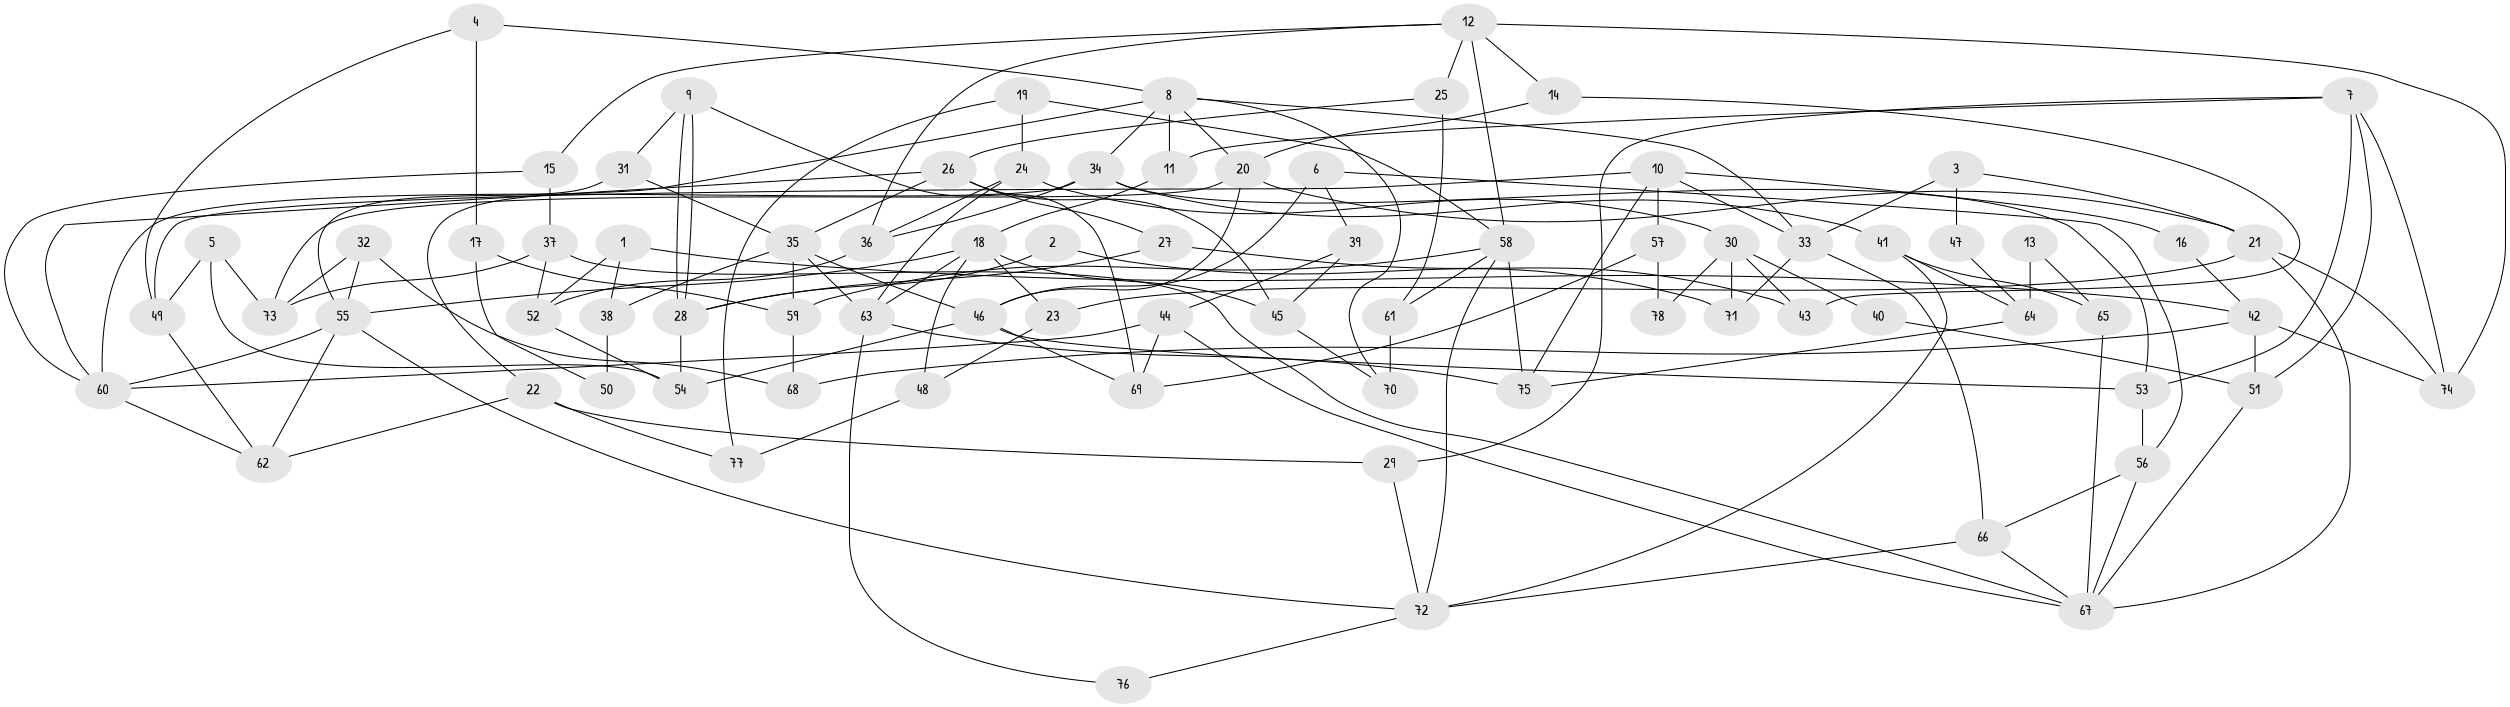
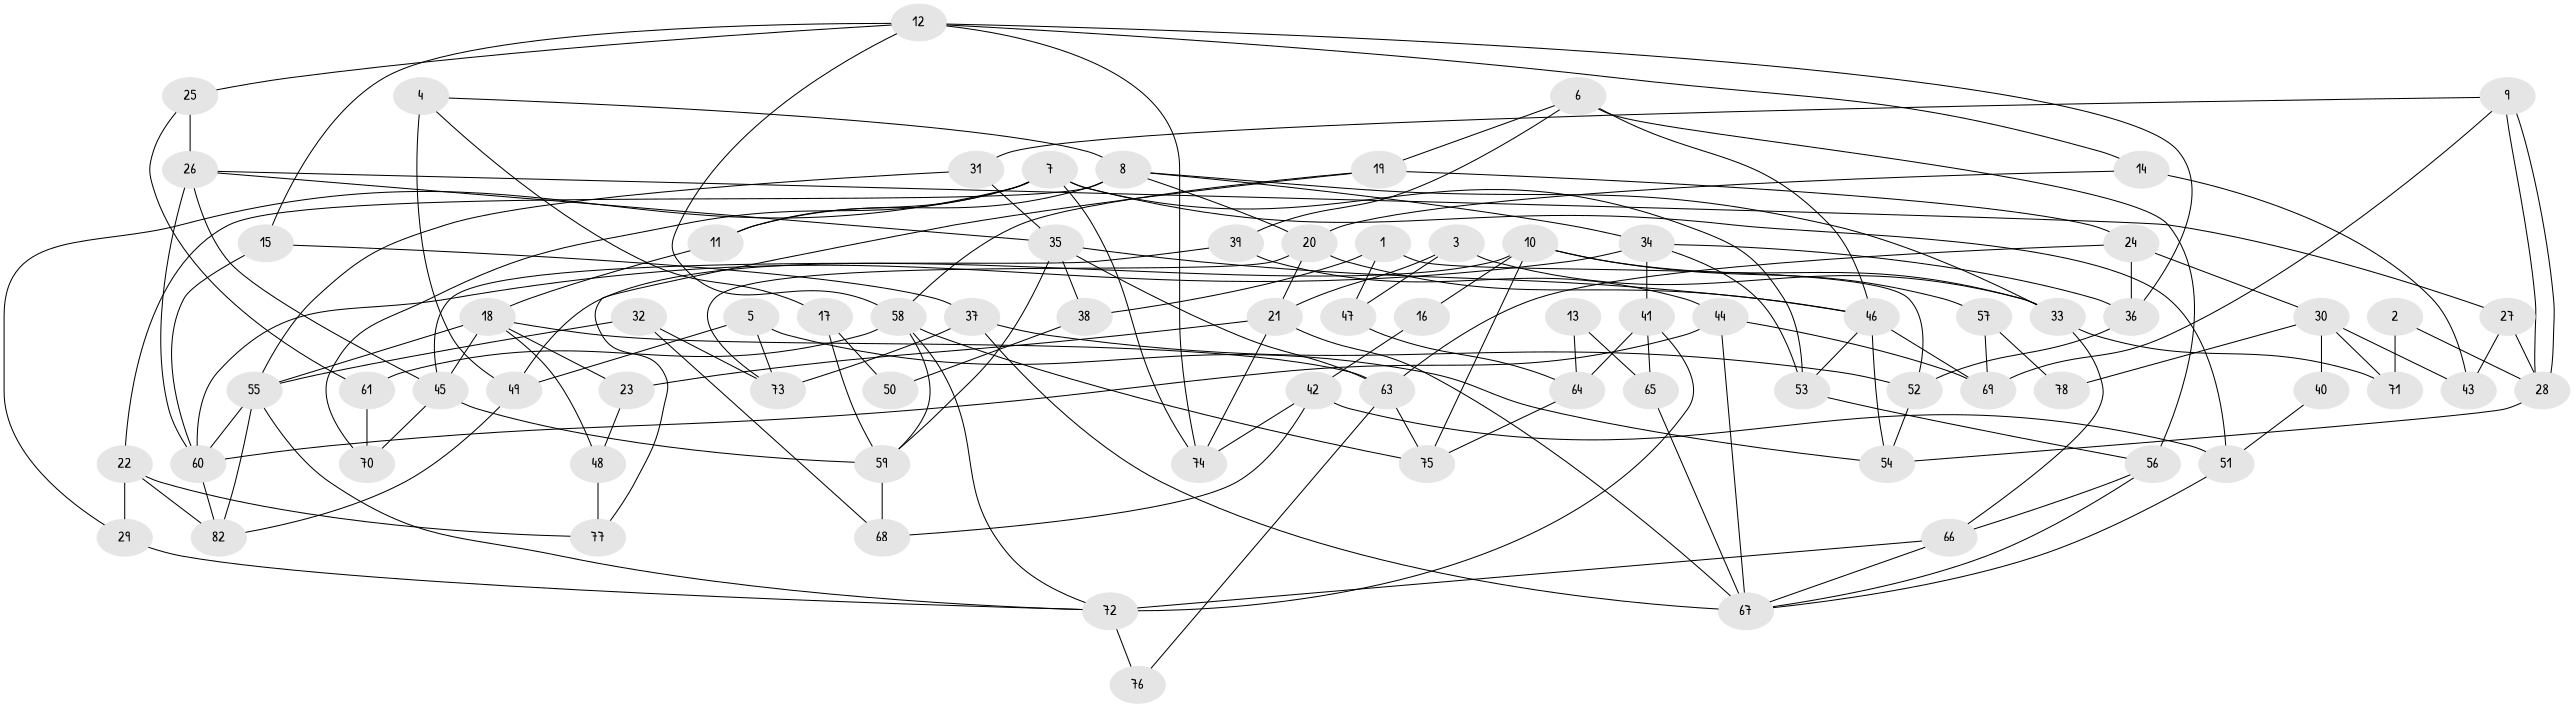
edge "6" -- "19": added
edge "8" -- "70": now "7" -- "70"
edge "1" -- "42": now "1" -- "47"
edge "45" -- "59": added
node "62": label "62" -> "82"
